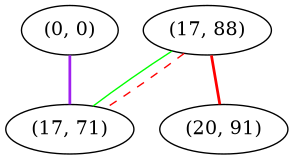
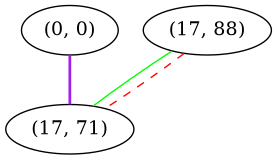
node "(20, 91)": removed
